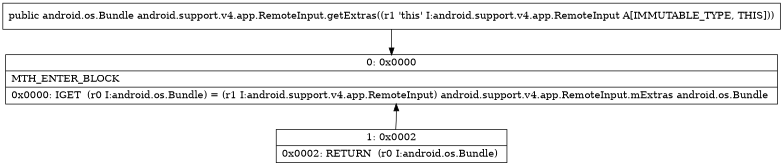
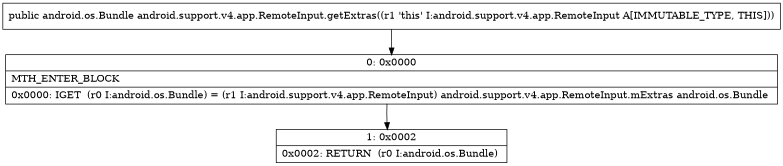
edge "1: 0x0002" -> "0: 0x0000": reversed
